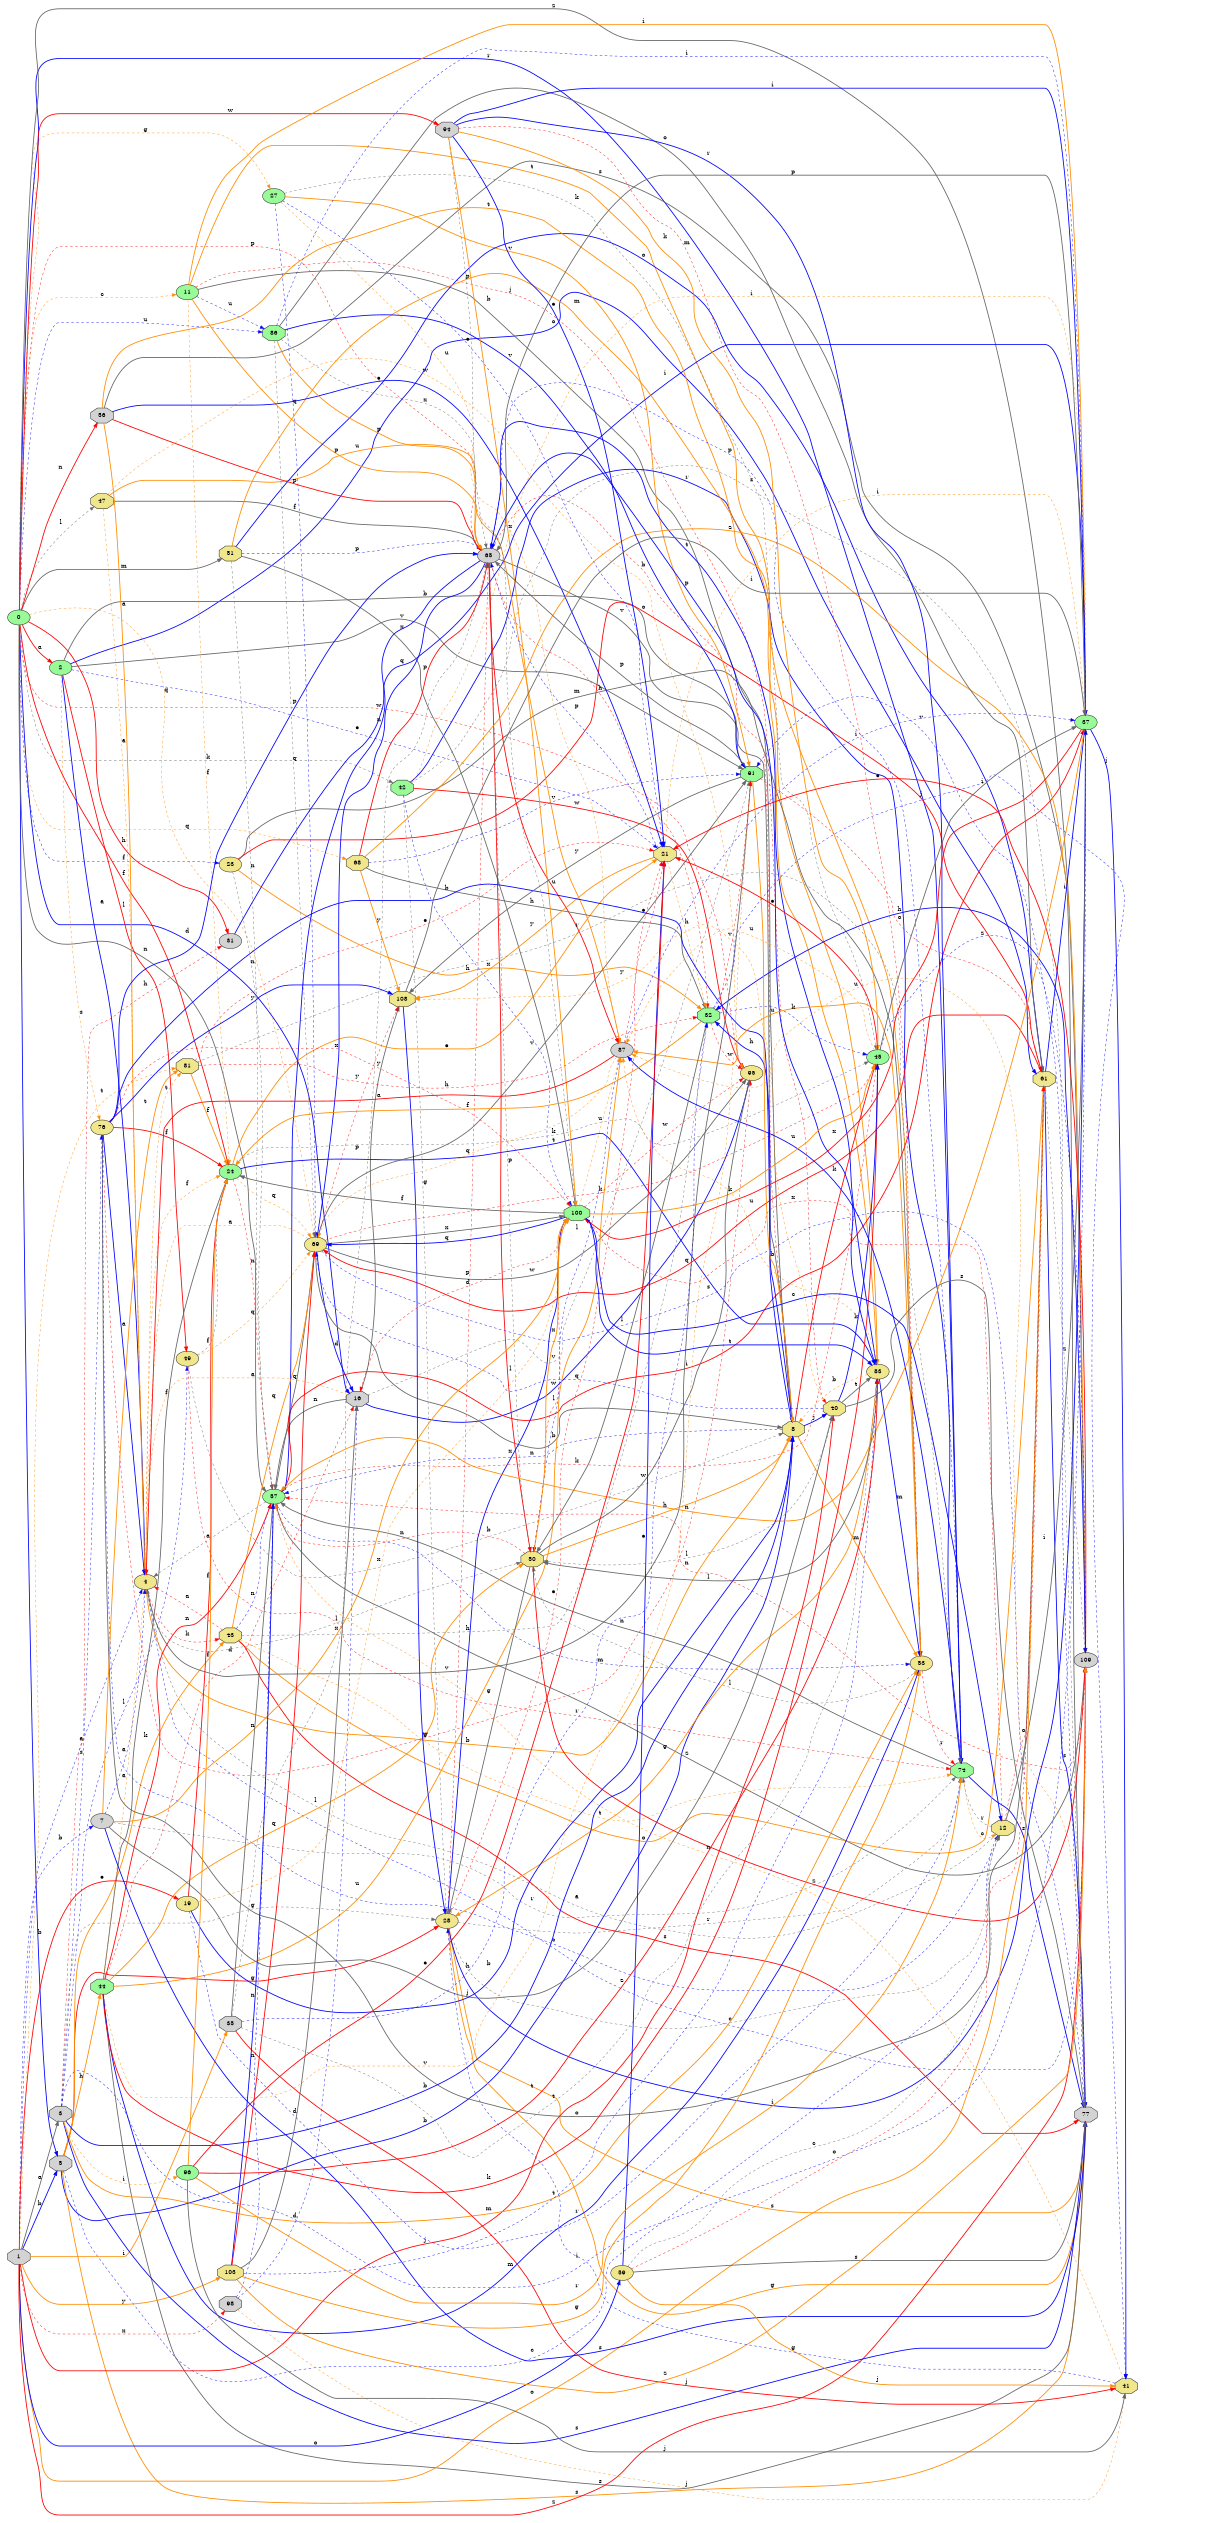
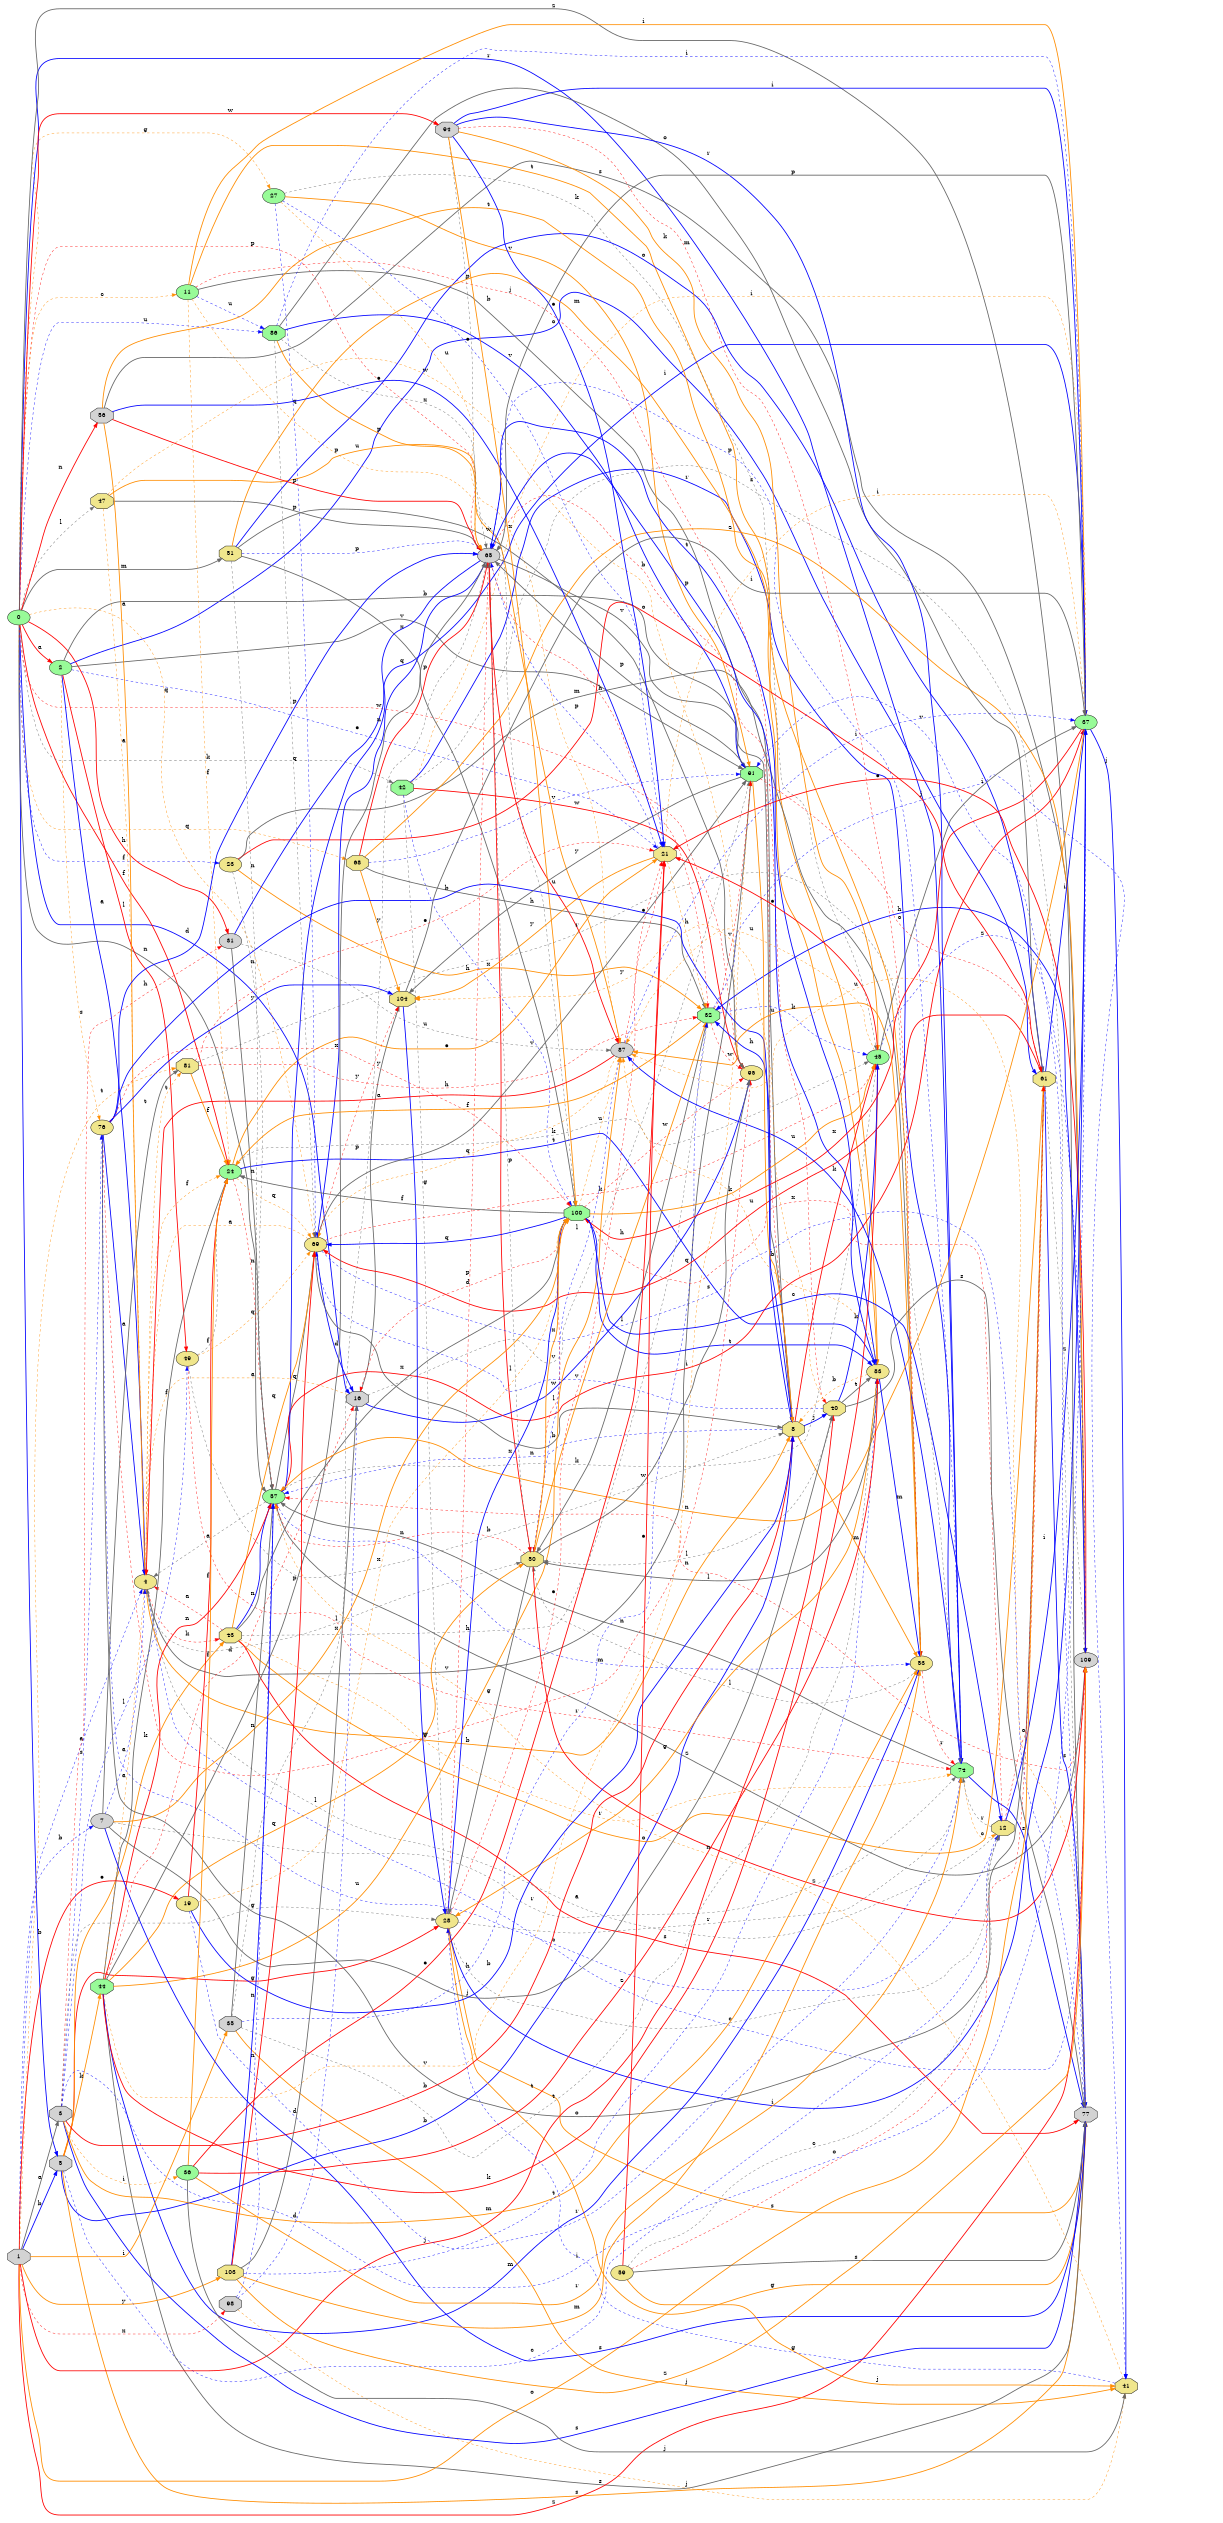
edge "11" -> "65": style bold -> dashed
edge "47" -> "65": label "f" -> "p"
node "108": label "108" -> "104"
edge "31" -> "87": added, label "u"
edge "76" -> "24": removed, label "f"
edge "69" -> "100": now "43" -> "100"
edge "69" -> "95": now "51" -> "95"
edge "44" -> "65": added, label "p"
edge "12" -> "37": color gray40 -> blue
edge "40" -> "69": label "q" -> "v"
edge "16" -> "57": now "31" -> "57"
edge "7" -> "81": color darkorange -> gray40
edge "57" -> "45": color red -> gray40
edge "50" -> "8": now "50" -> "32"
edge "43" -> "57": style dashed -> bold
edge "59" -> "21": color blue -> red
edge "43" -> "74": label "t" -> "r"
edge "3" -> "8": color blue -> red
edge "5" -> "44": label "h" -> "k"
node "96": label "96" -> "36"
edge "103" -> "53": label "g" -> "m"
edge "35" -> "41": color red -> darkorange
edge "1" -> "59": removed, label "o"
